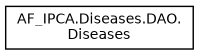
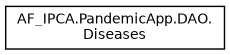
node "AF_IPCA.Diseases.DAO. Diseases": label "AF_IPCA.Diseases.DAO. Diseases" -> "AF_IPCA.PandemicApp.DAO. Diseases"
